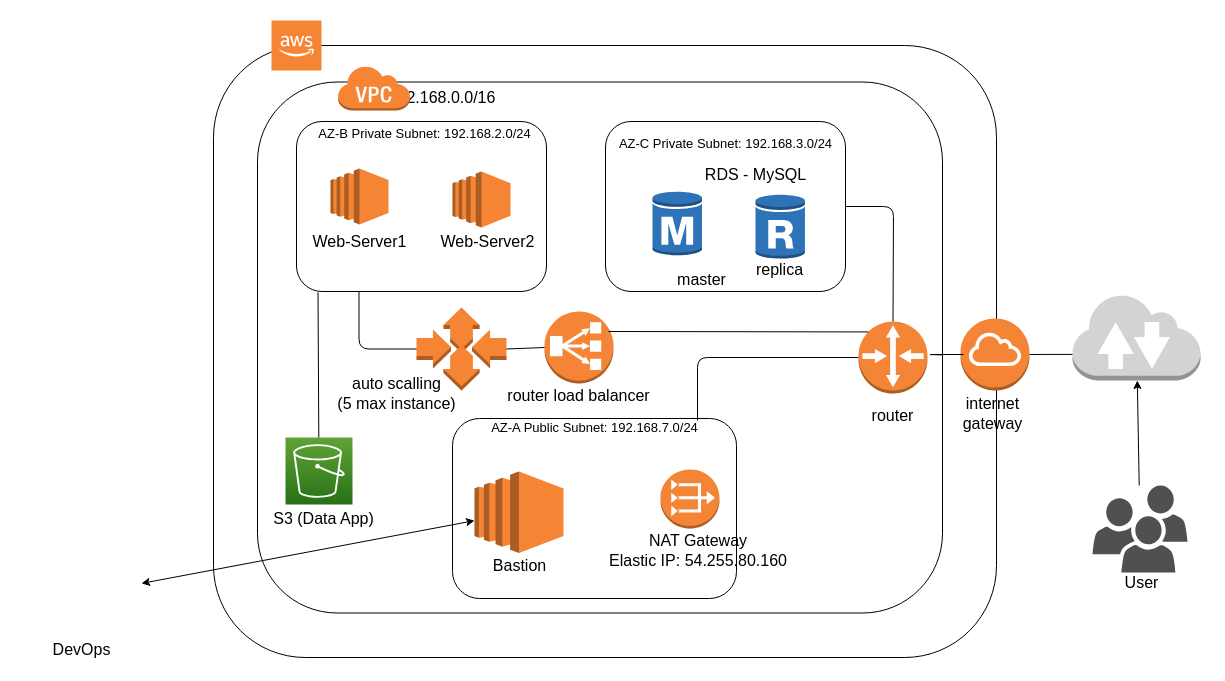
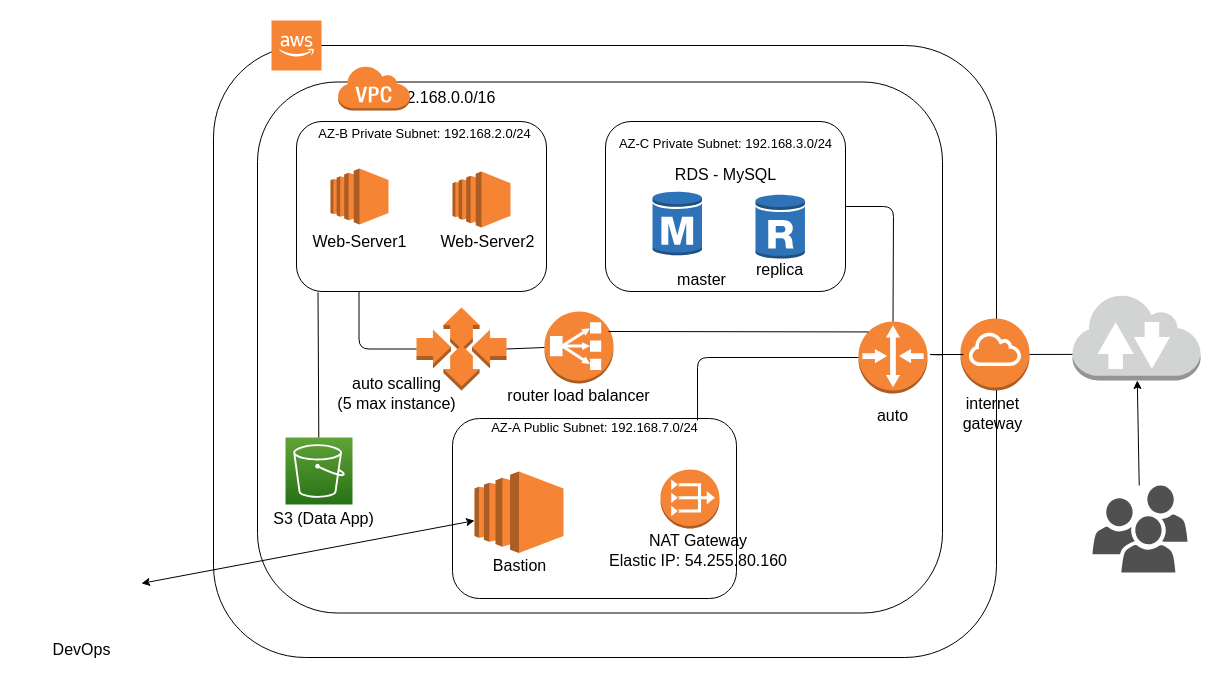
node "RDS - MySQL": moved (756, 175) -> (726, 175)
node "router": label "router" -> "auto"
node "User": removed
